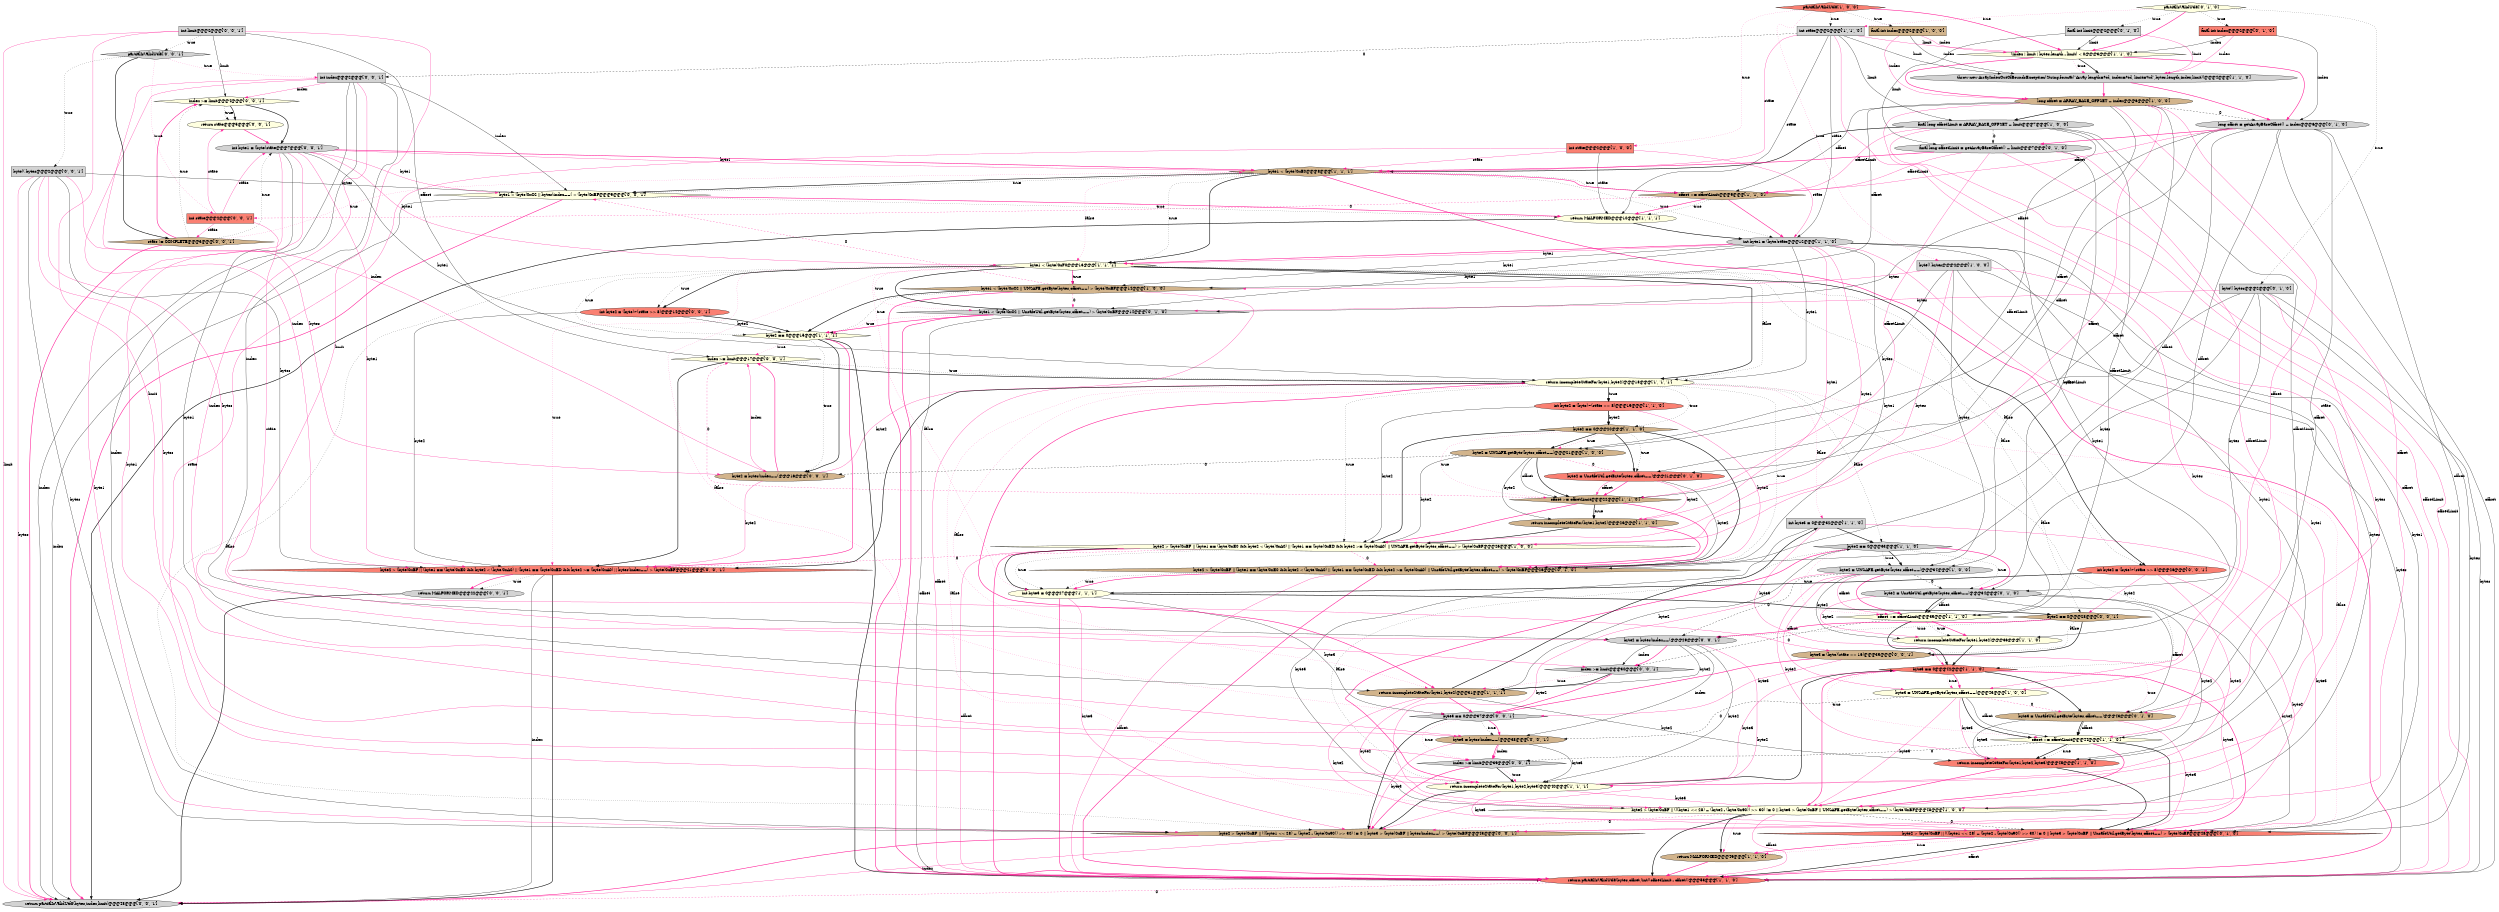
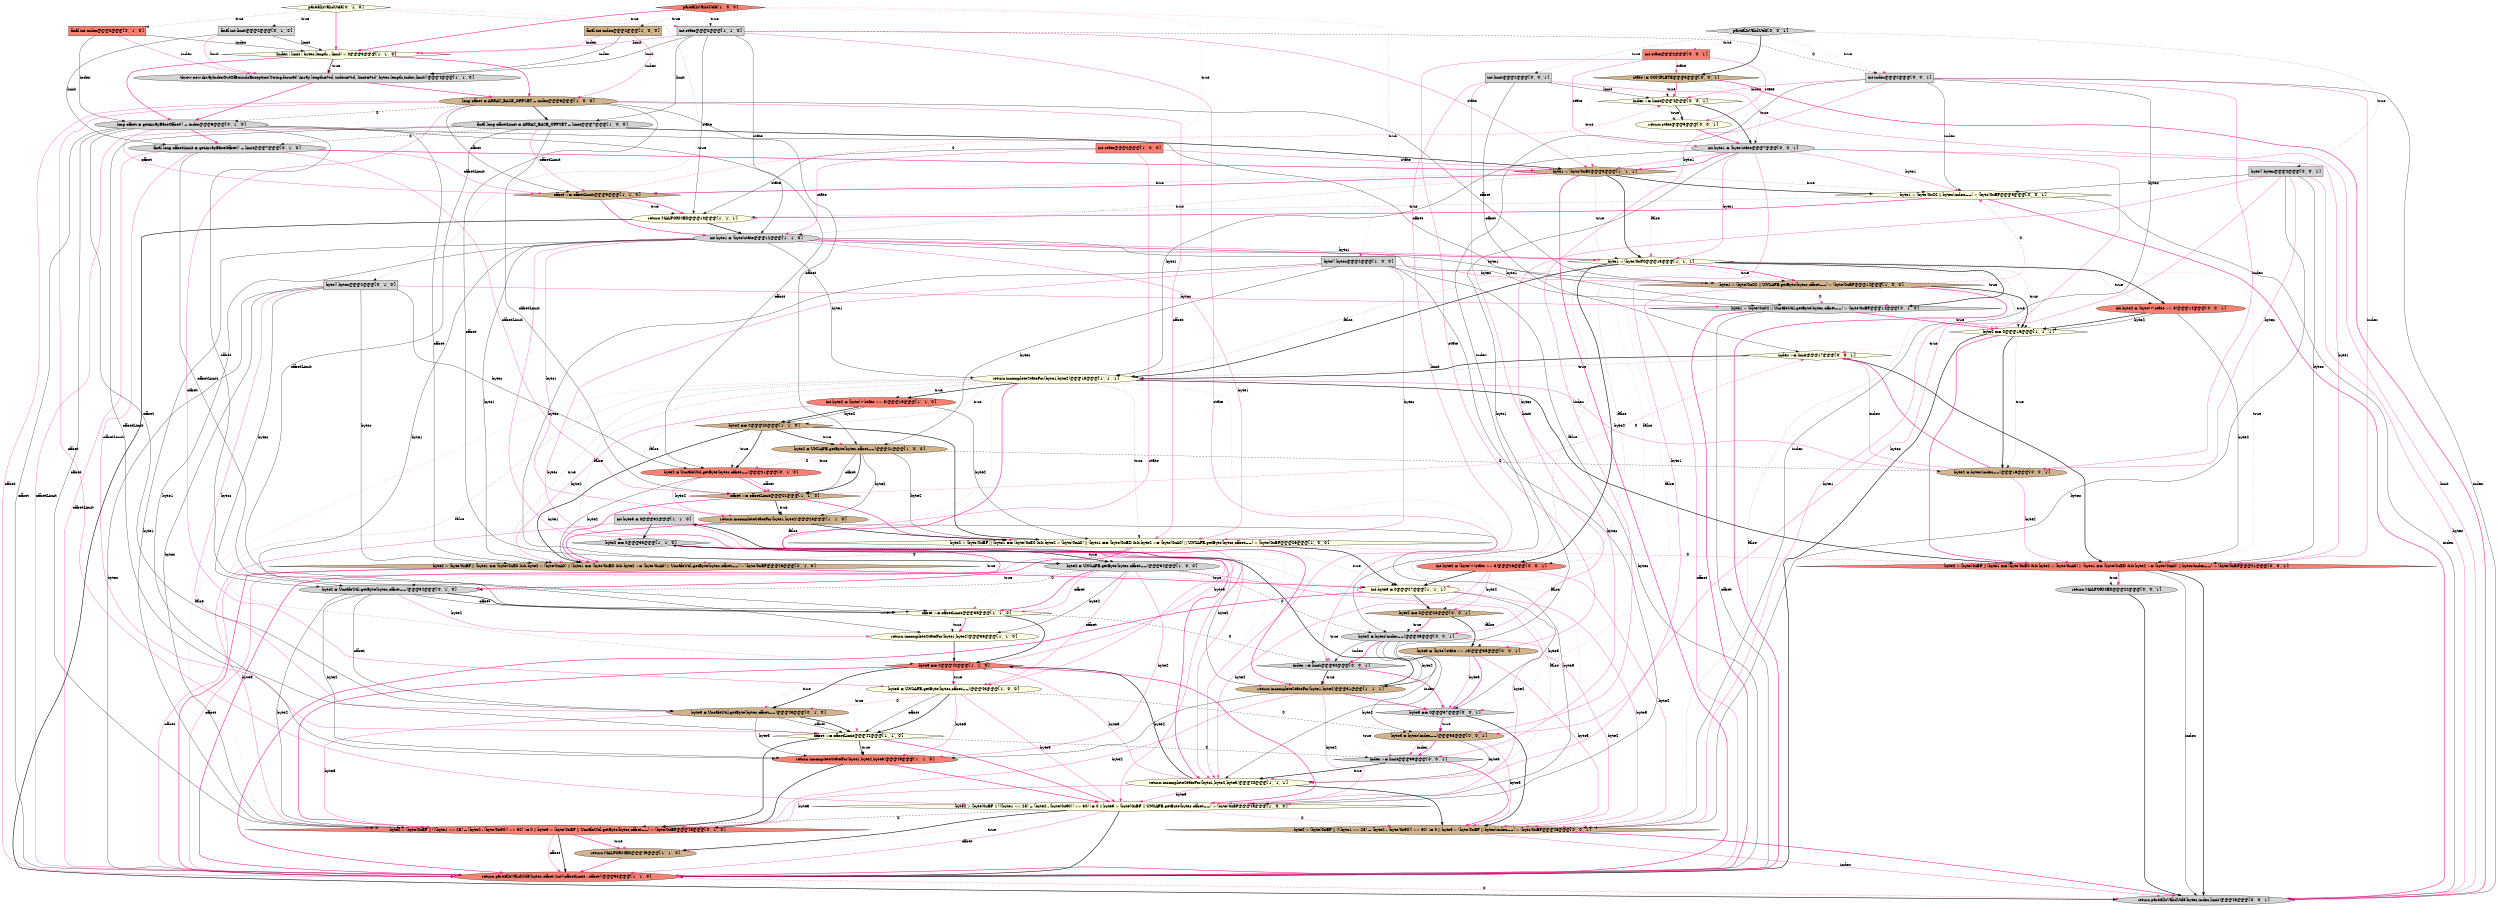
edge "int limit@@@2@@@['0', '0', '1']" -> "partialIsValidUtf8['0', '0', '1']": reversed
edge "offset >= offsetLimit@@@9@@@['1', '1', '0']" -> "int state@@@2@@@['0', '0', '1']": now "offset >= offsetLimit@@@9@@@['1', '1', '0']" -> "index >= limit@@@4@@@['0', '0', '1']"
edge "byte2 == 0@@@28@@@['0', '0', '1']" -> "index >= limit@@@30@@@['0', '0', '1']": added, label "true"
